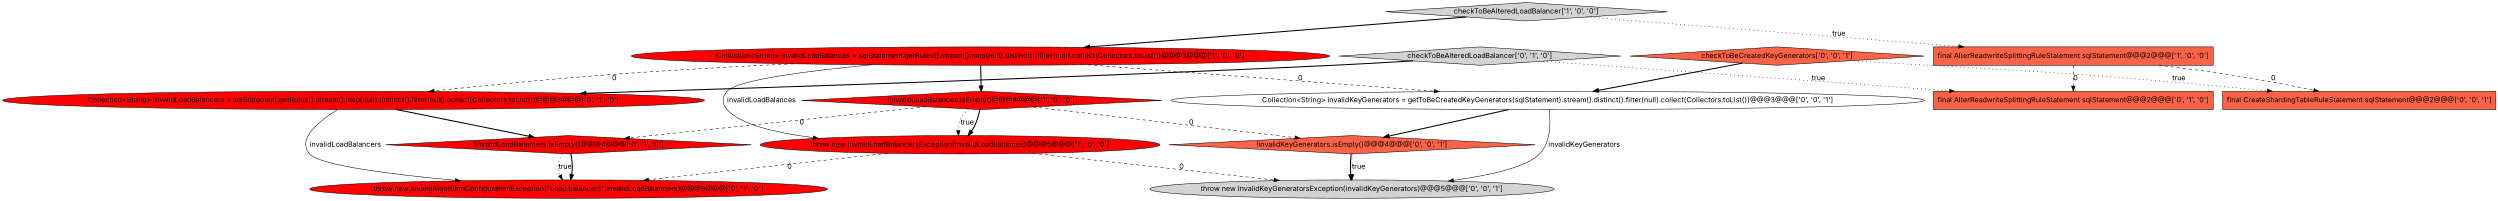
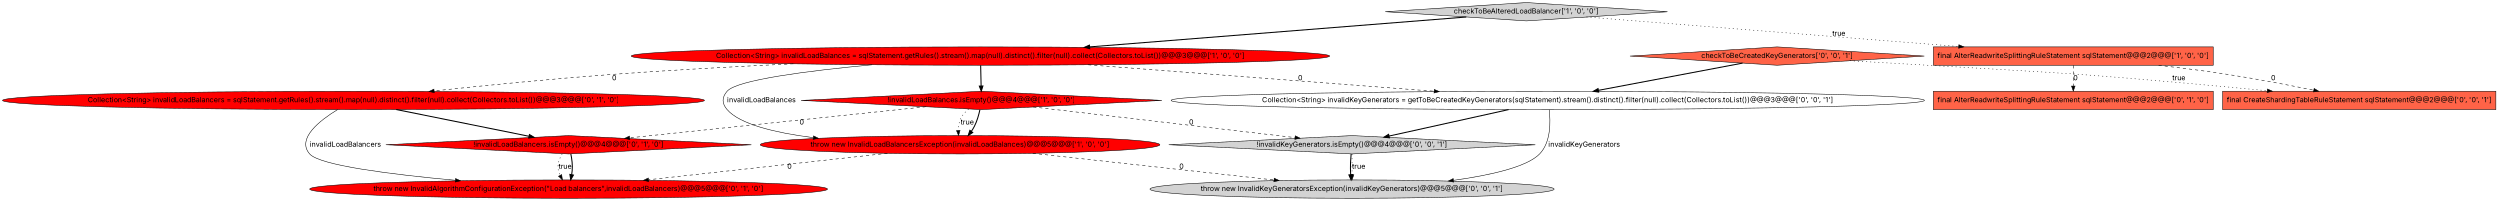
node "checkToBeAlteredLoadBalancer['0', '1', '0']": removed
node "!invalidKeyGenerators.isEmpty()@@@4@@@['0', '0', '1']": fillcolor tomato -> lightgray
